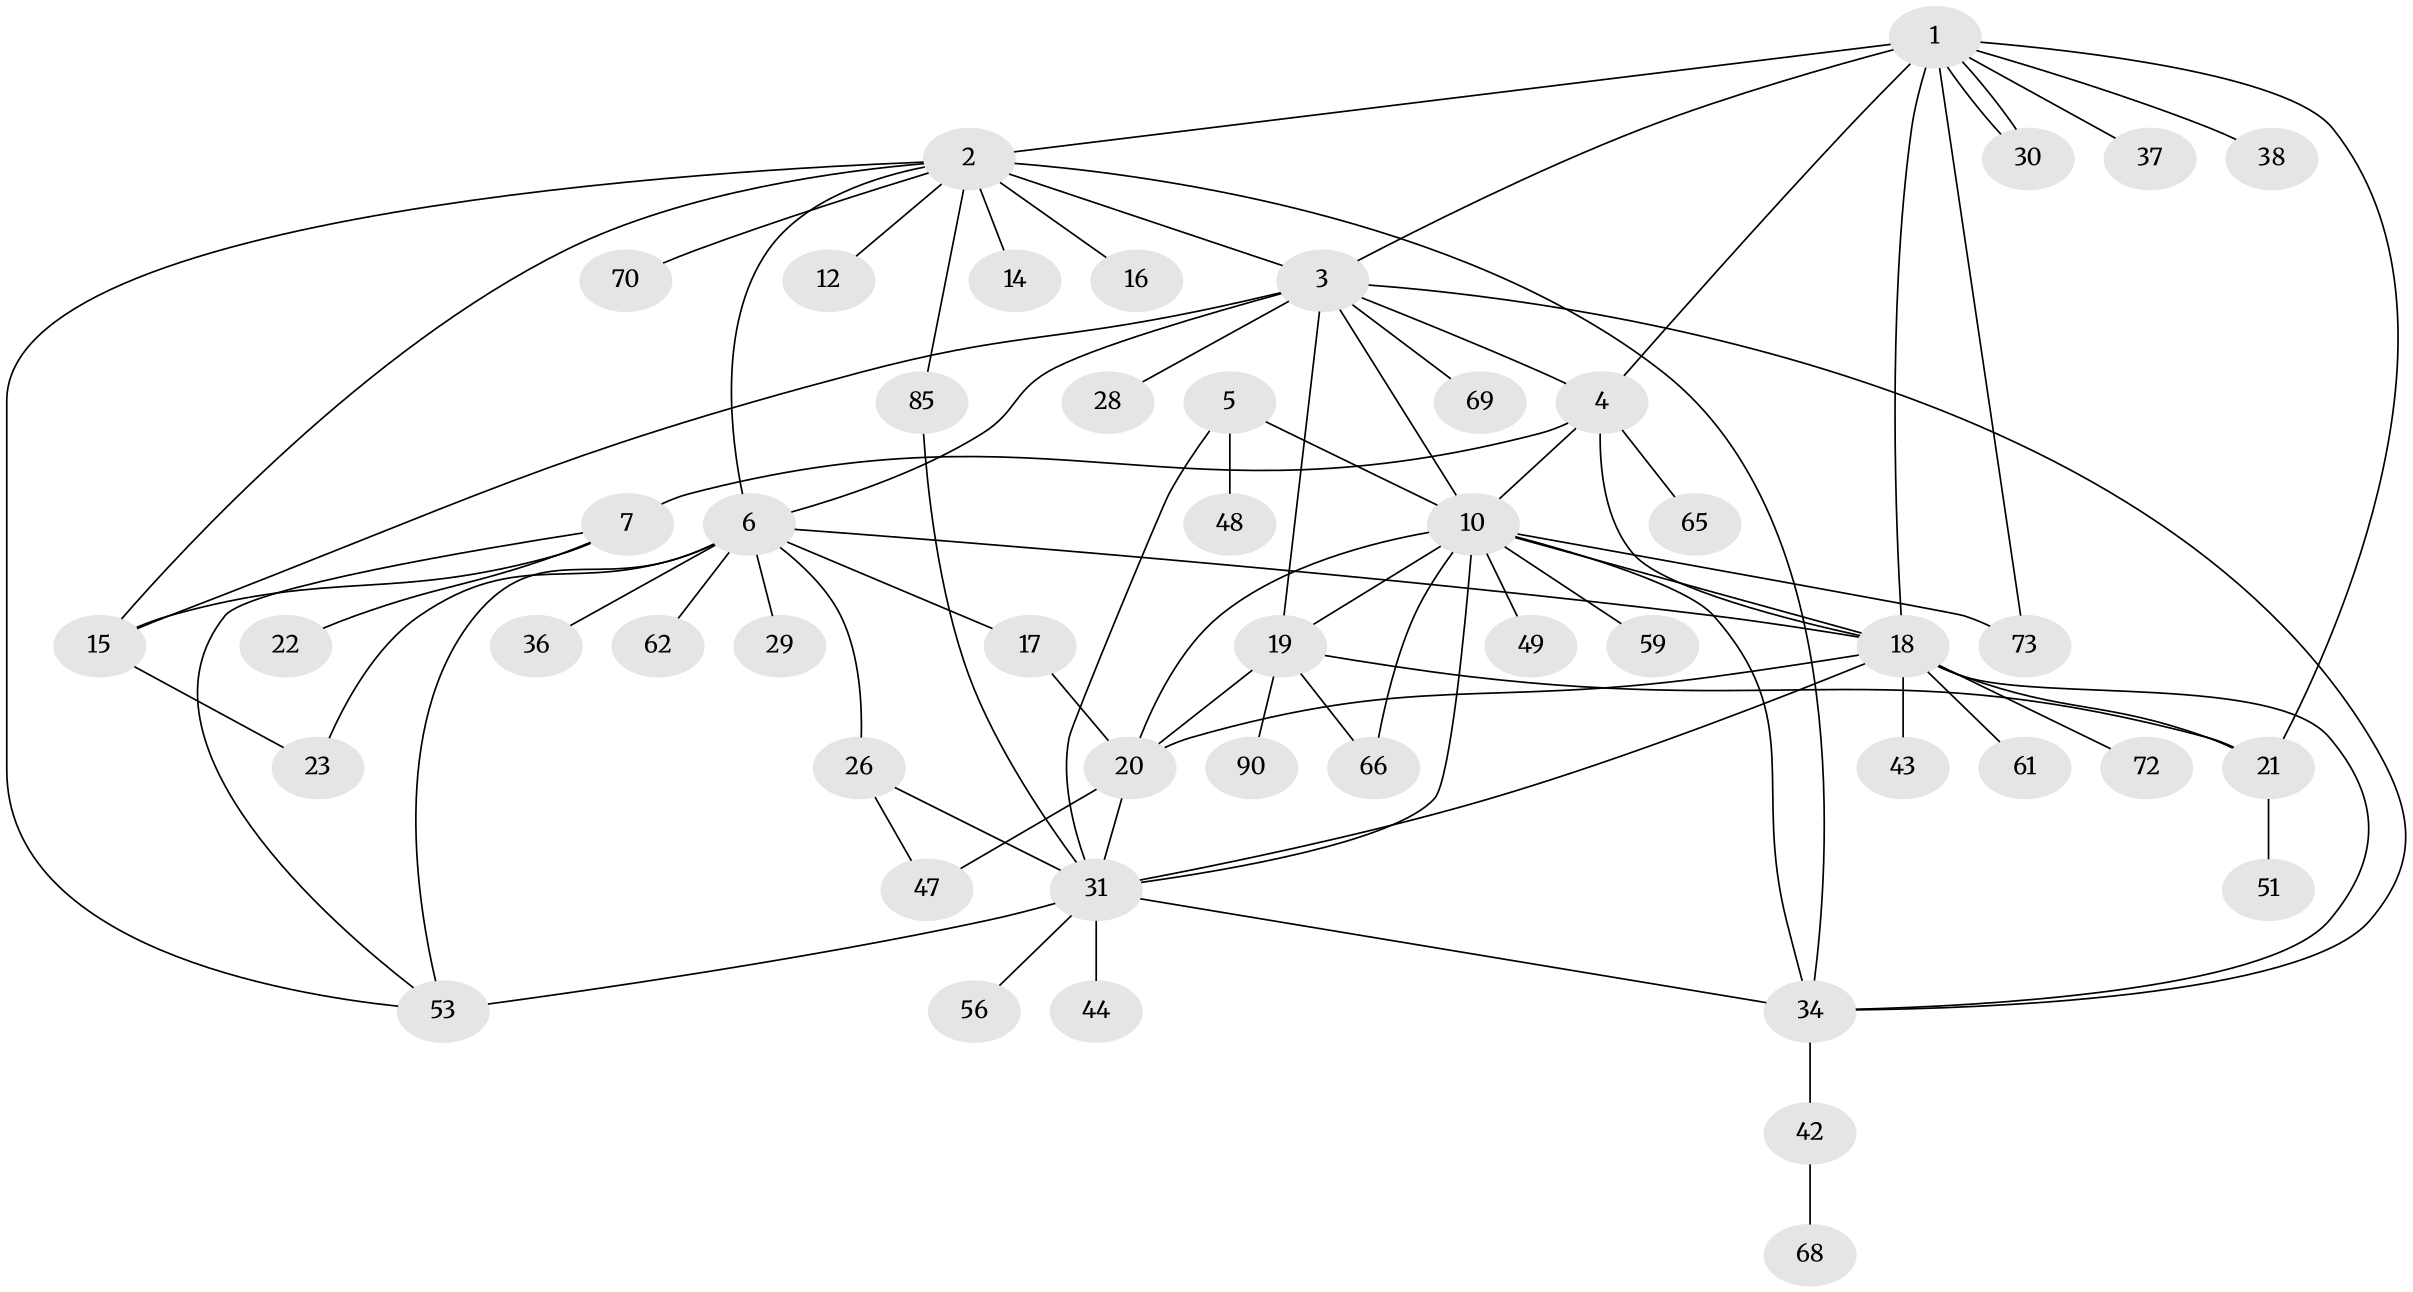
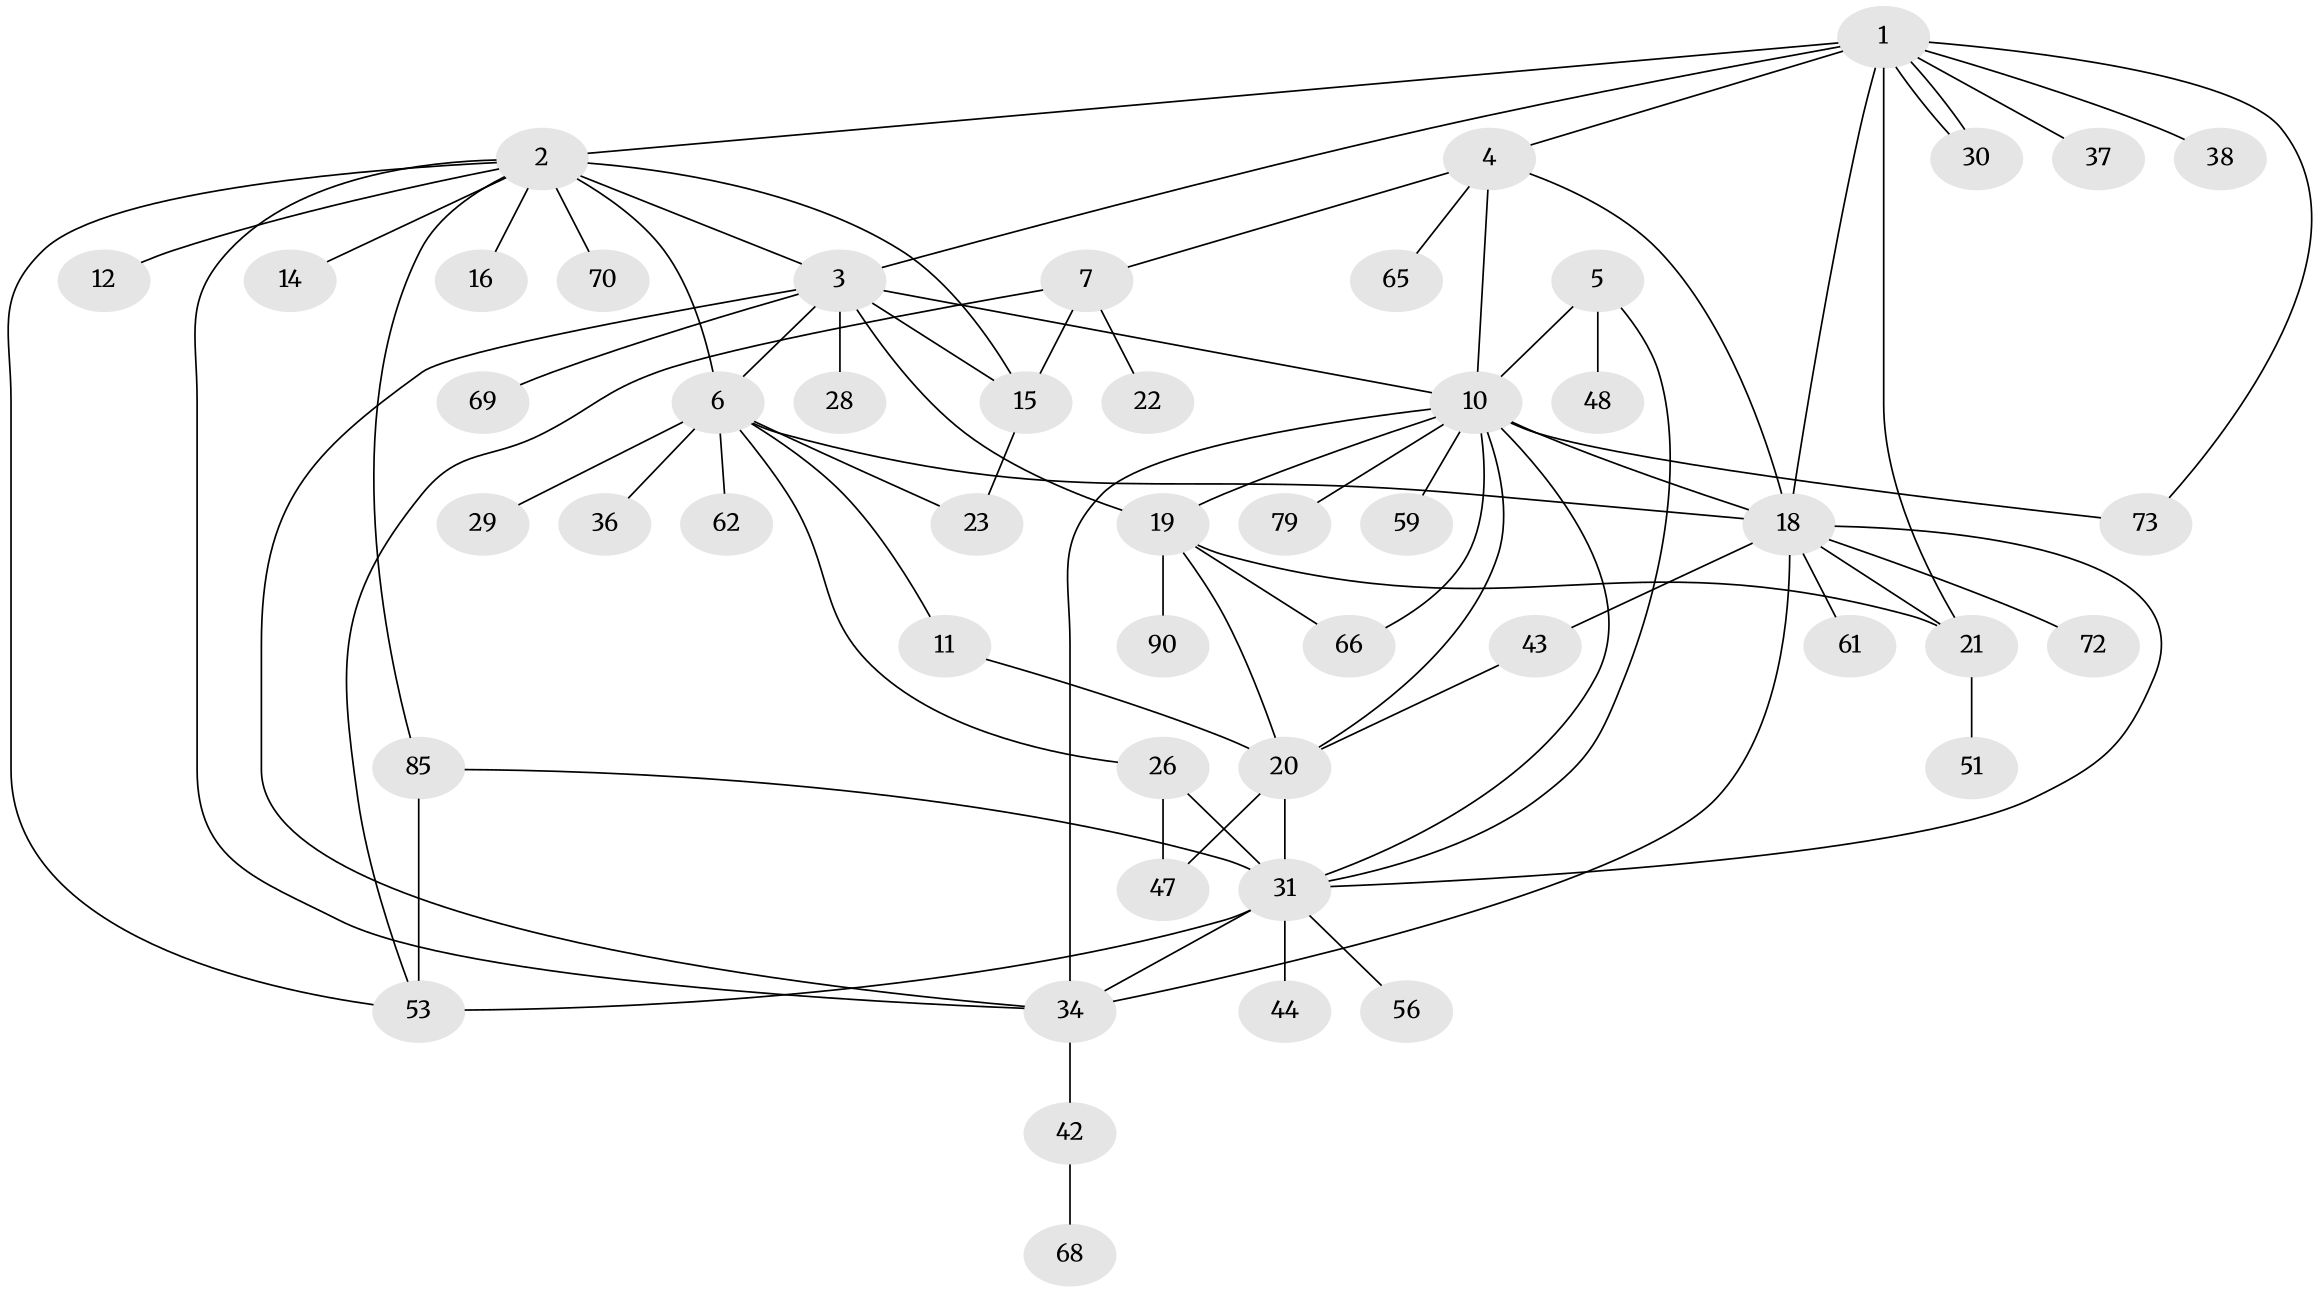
edge "3" -- "4": removed
node "17": label "17" -> "11"
node "49": label "49" -> "79"
edge "6" -- "53": now "85" -- "53"
edge "18" -- "20": now "43" -- "20"
